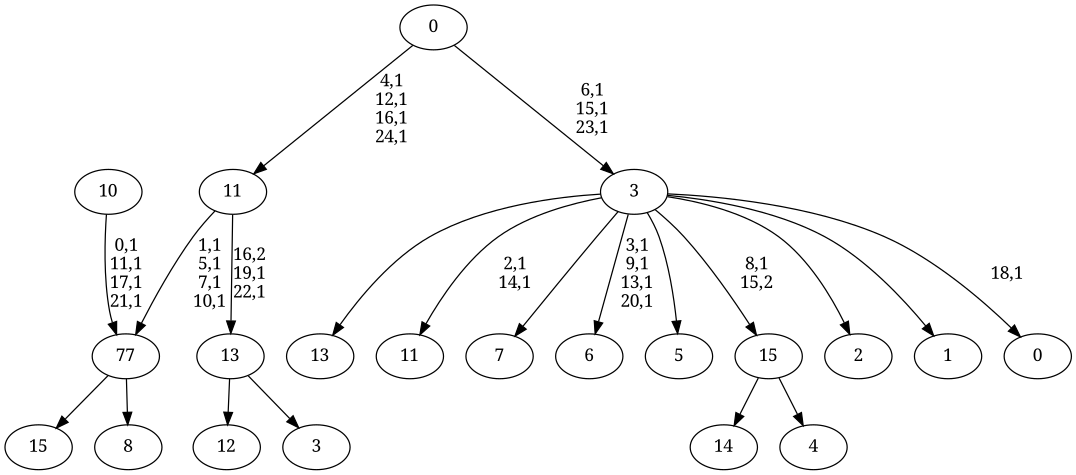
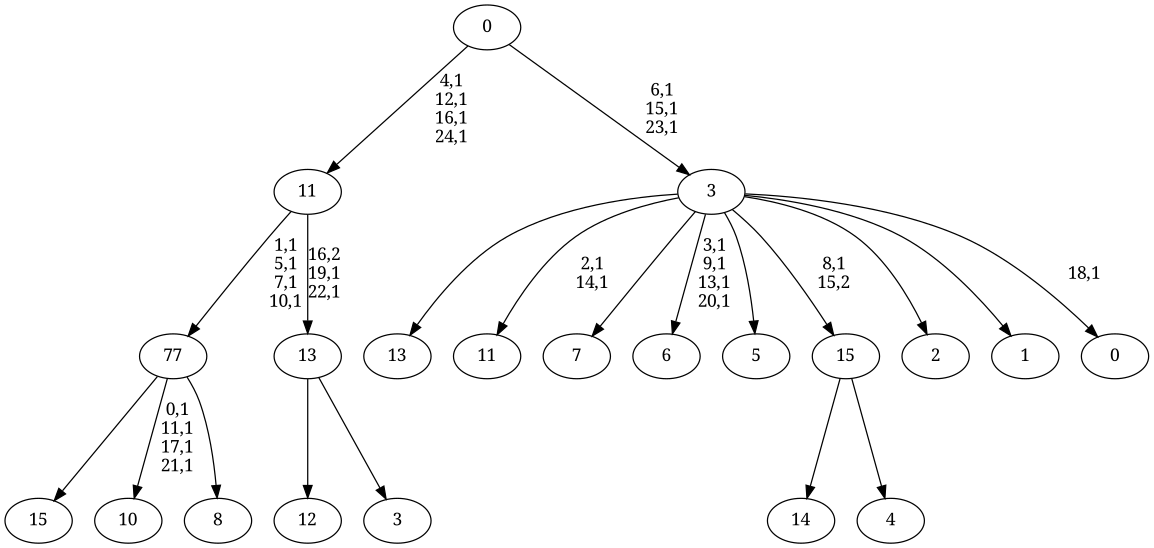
edge "10" -> "77": reversed
